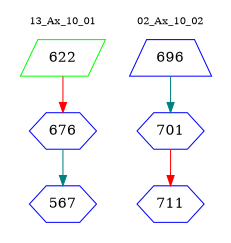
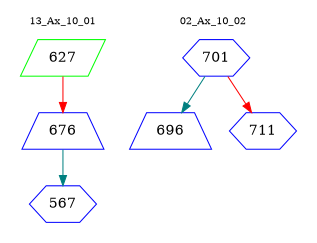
node "622": label "622" -> "627"
edge "696" -> "701": reversed
node "676": shape hexagon -> trapezium
